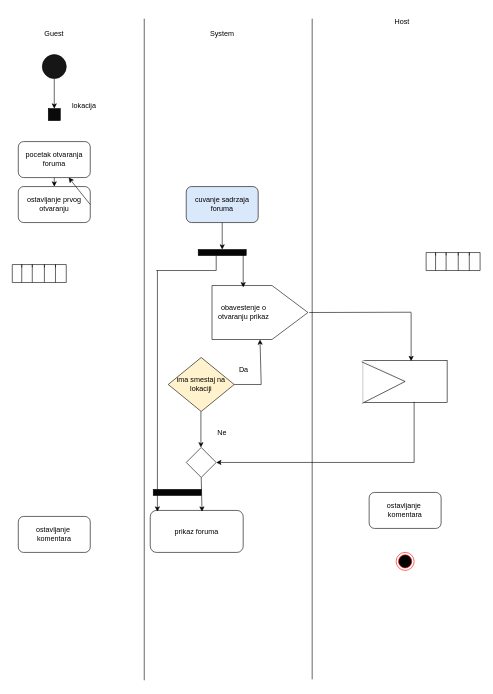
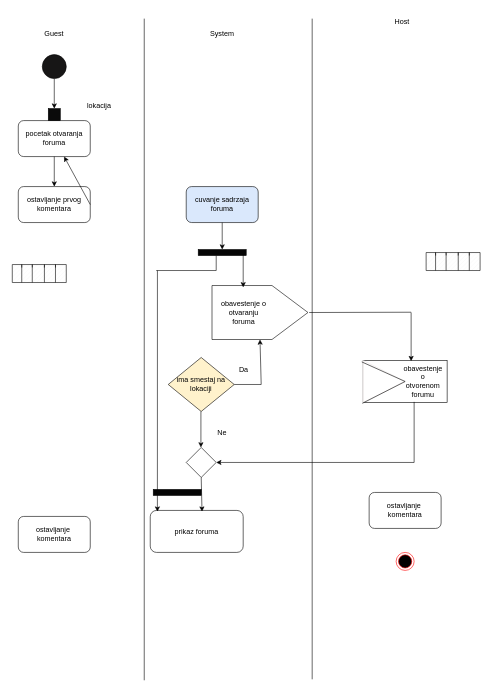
node "lokacija": moved (84, 105) -> (99, 105)
node "pocetak otvaranja foruma": moved (54, 159) -> (54, 138)
node "ostavljanje prvog otvaranju": label "ostavljanje prvog otvaranju" -> "ostavljanje prvog komentara"
node "obavestenje o otvaranju prikaz": label "obavestenje o otvaranju prikaz" -> "obavestenje o otvaranju foruma"
node "obavestenje o otvorenom forumu": added
